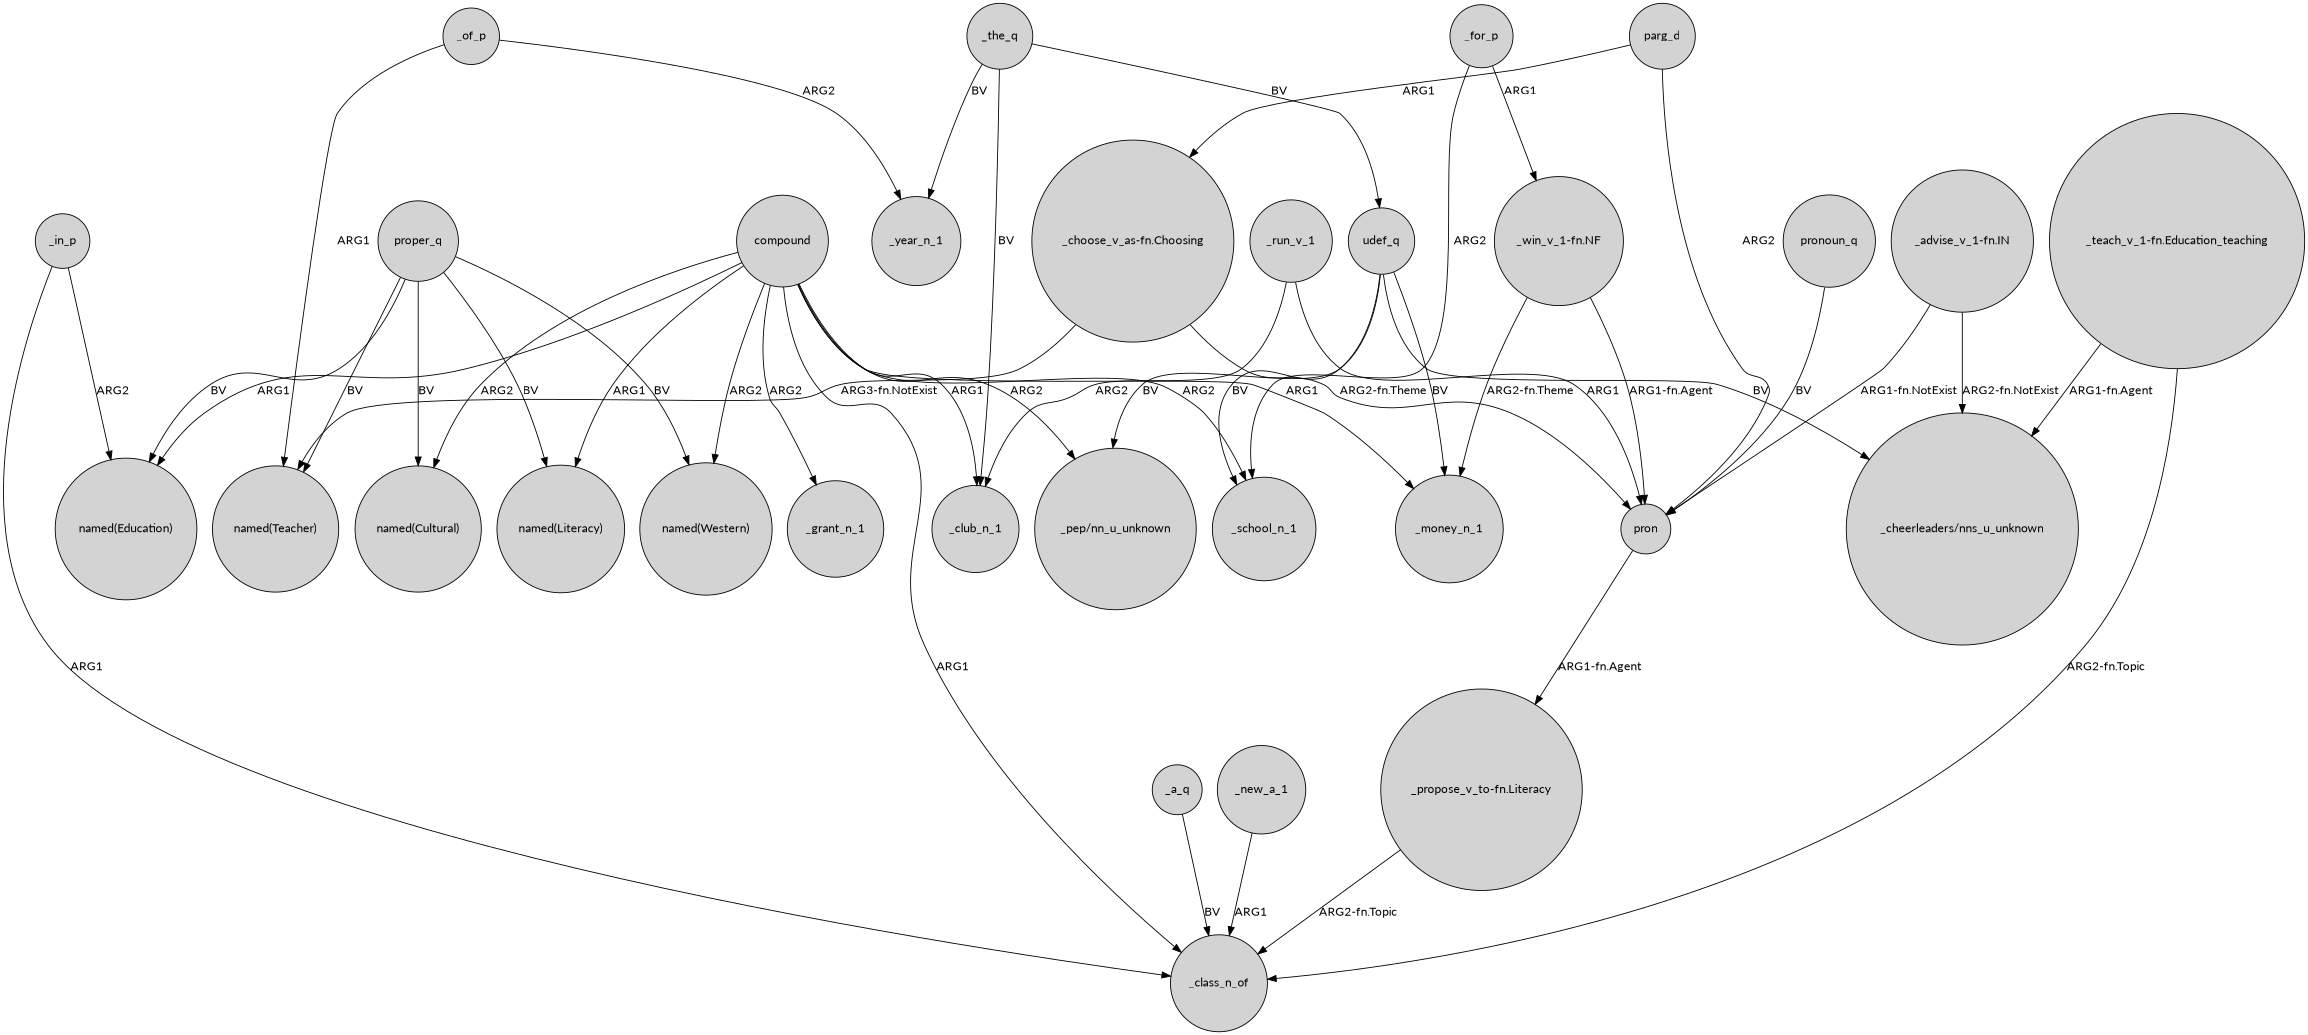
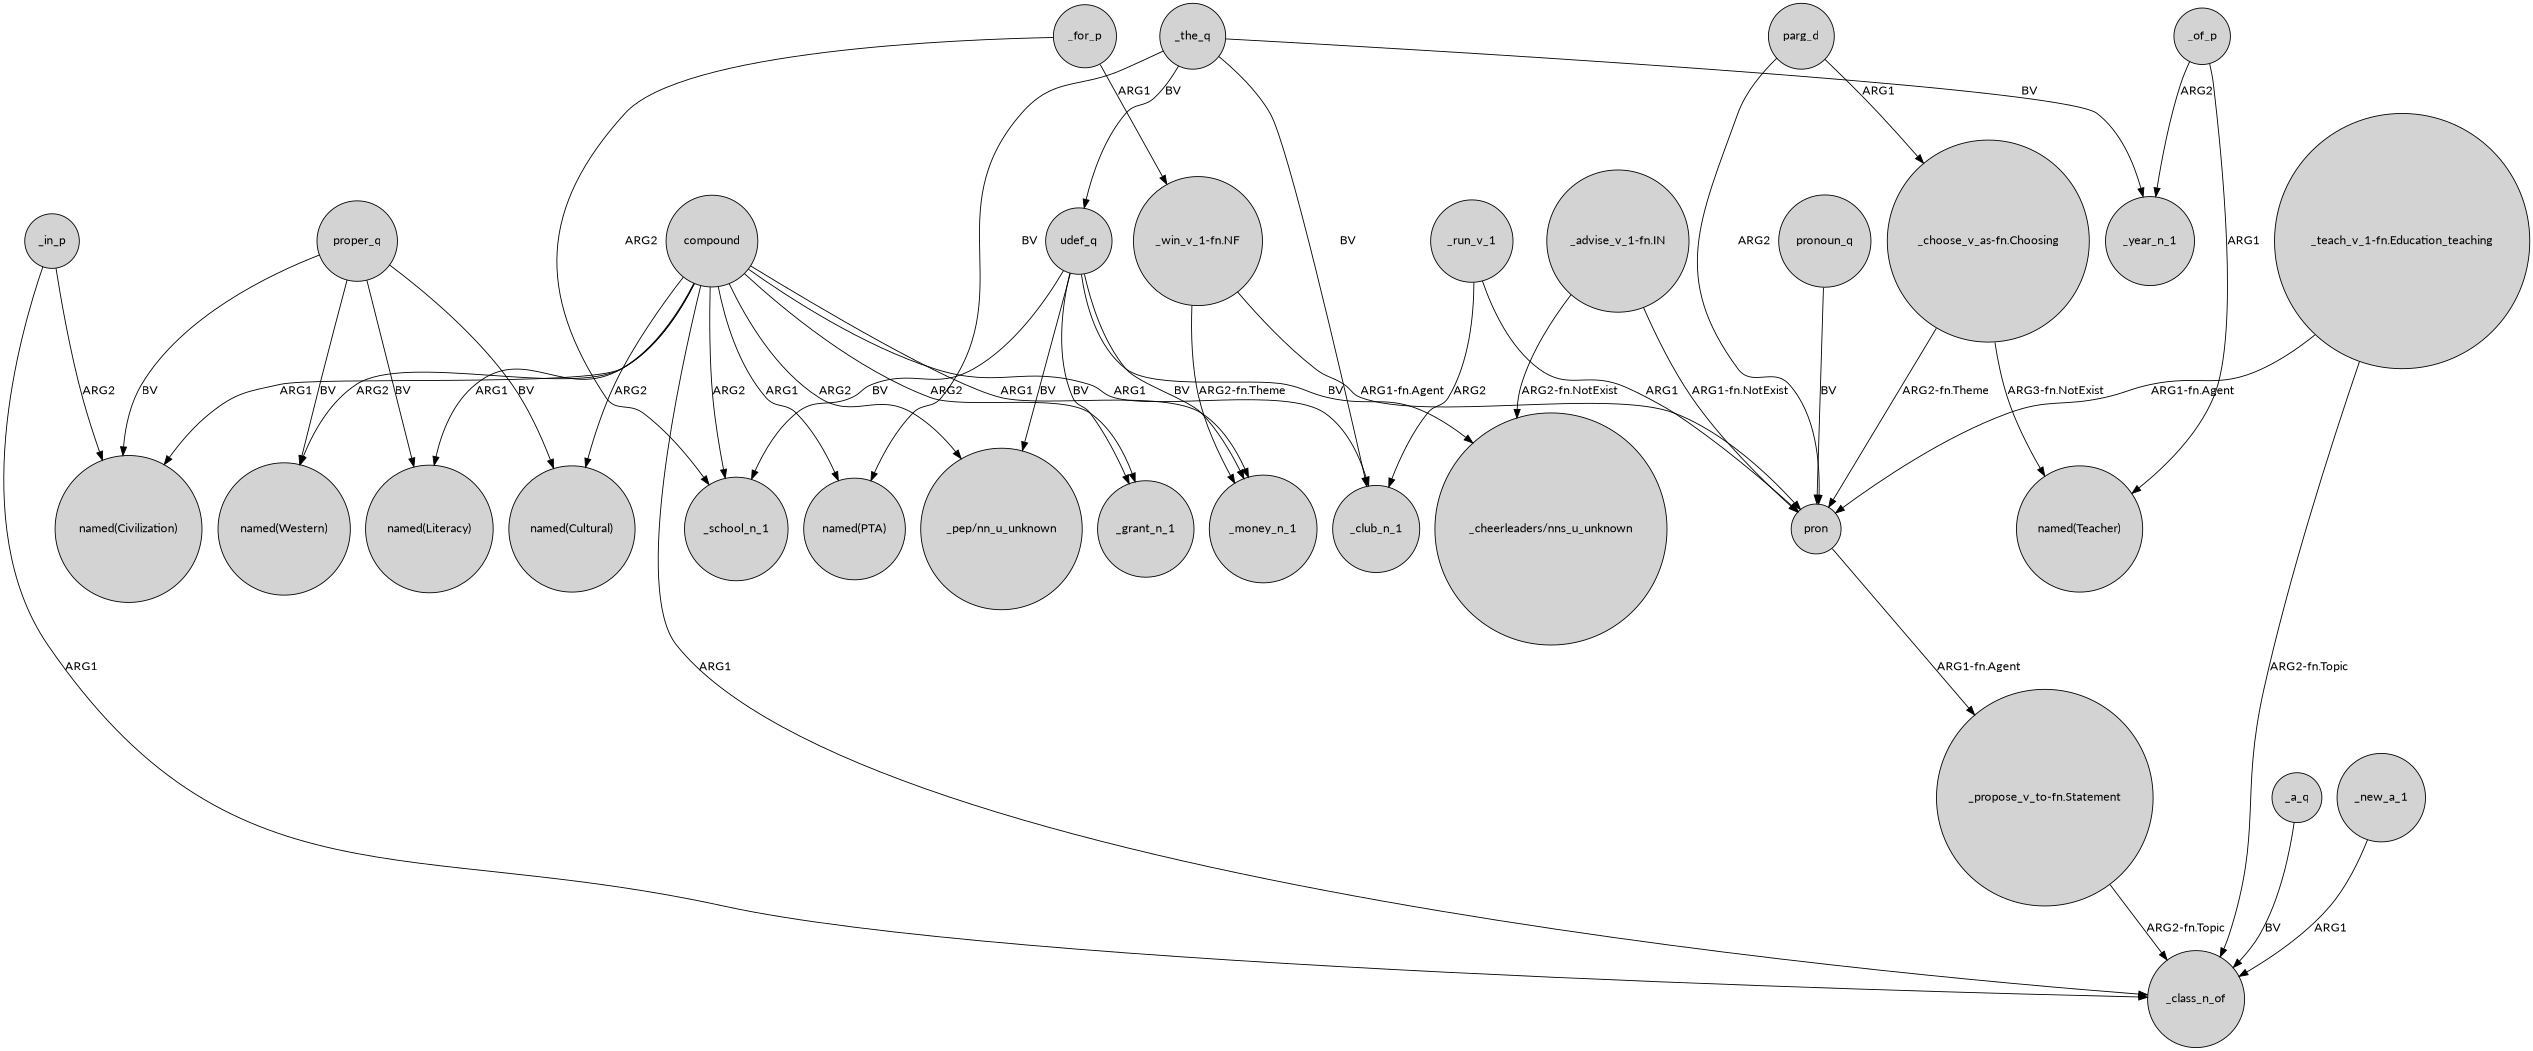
edge "proper_q" -> "named(Teacher)": removed, label "BV"
edge "_teach_v_1-fn.Education_teaching" -> "_cheerleaders/nns_u_unknown": now "_teach_v_1-fn.Education_teaching" -> "pron"
edge "udef_q" -> "_grant_n_1": added, label "BV"
node "named(Education)": label "named(Education)" -> "named(Civilization)"
node "named(PTA)": added
node "_propose_v_to-fn.Literacy": label "_propose_v_to-fn.Literacy" -> "_propose_v_to-fn.Statement"
